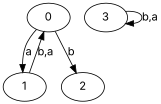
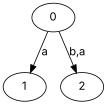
node "3": removed
edge "0" -> "2": label "b" -> "b,a"
edge "1" -> "0": removed, label "b,a"
